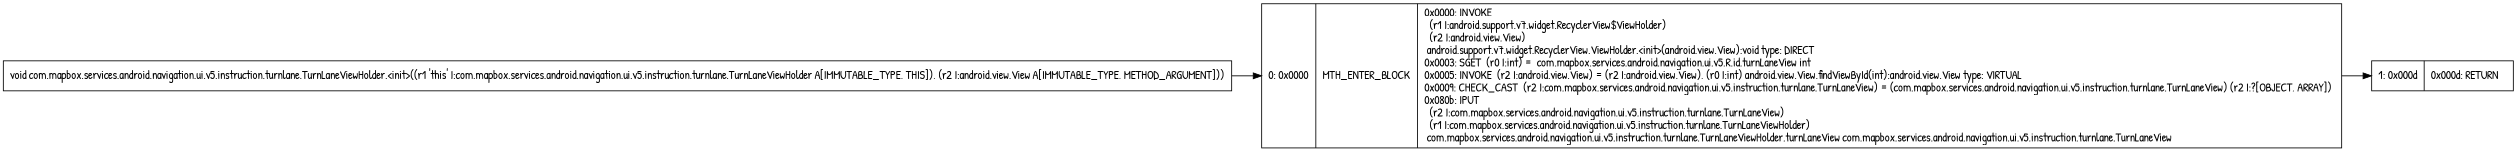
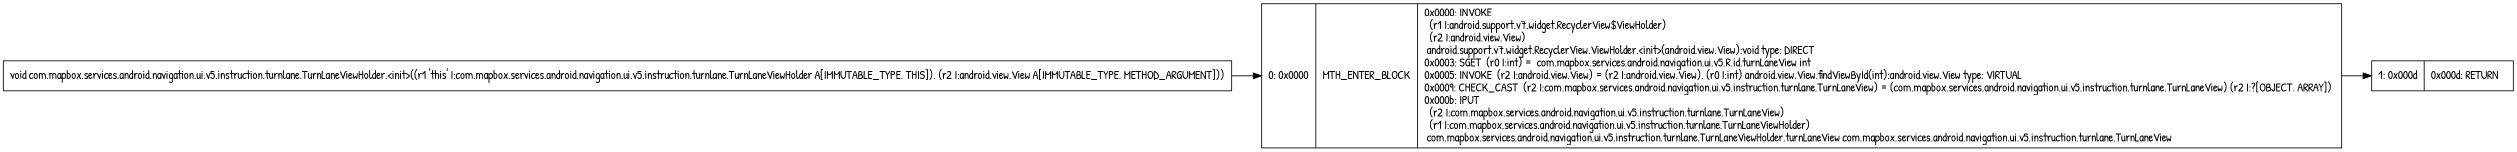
node "0: 0x0000": text "0x080b: IPUT" -> "0x000b: IPUT"
